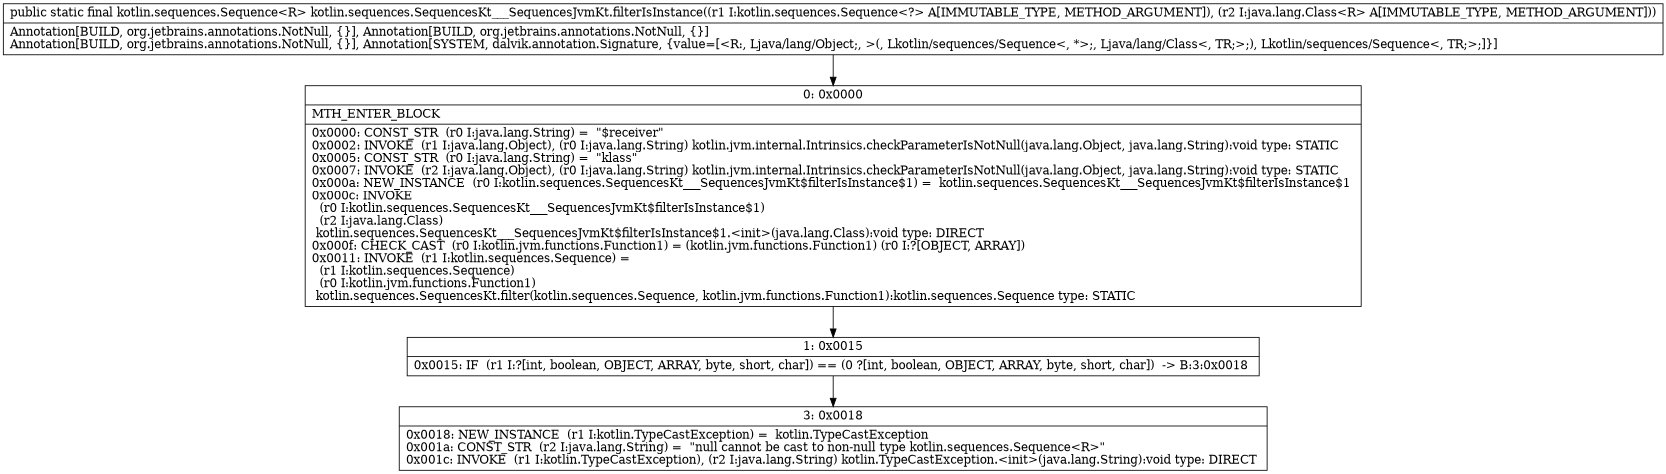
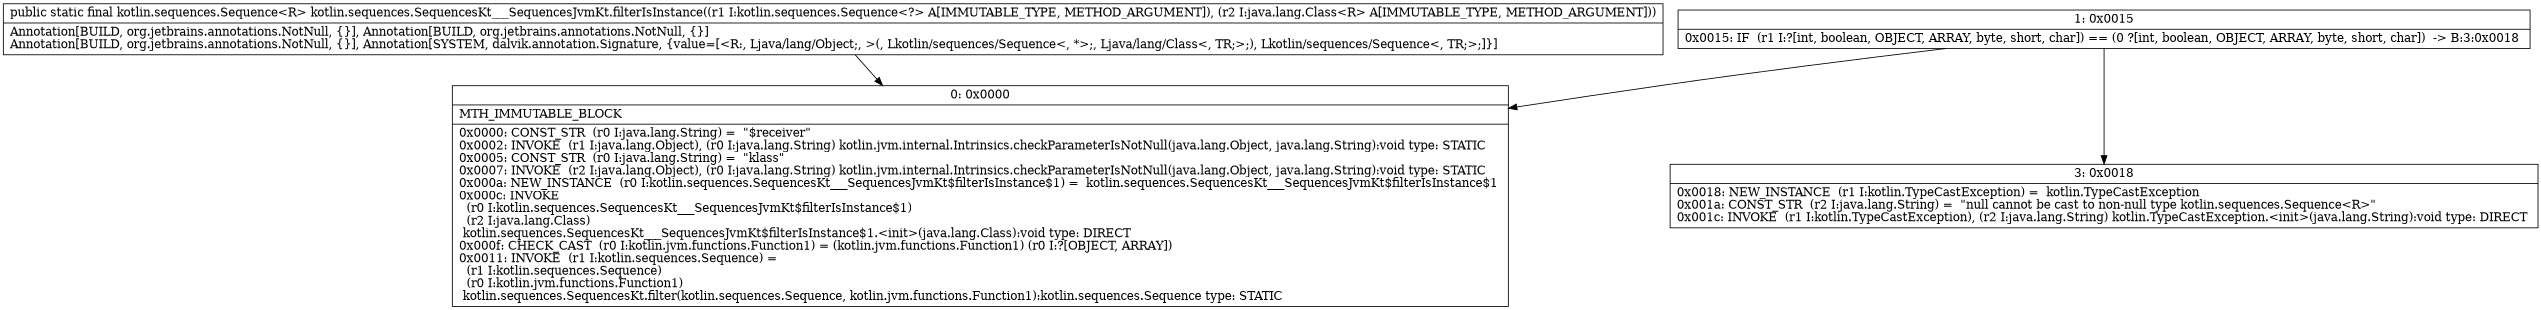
node "0: 0x0000": text "MTH_ENTER_BLOCK" -> "MTH_IMMUTABLE_BLOCK"
edge "0: 0x0000" -> "1: 0x0015": reversed
